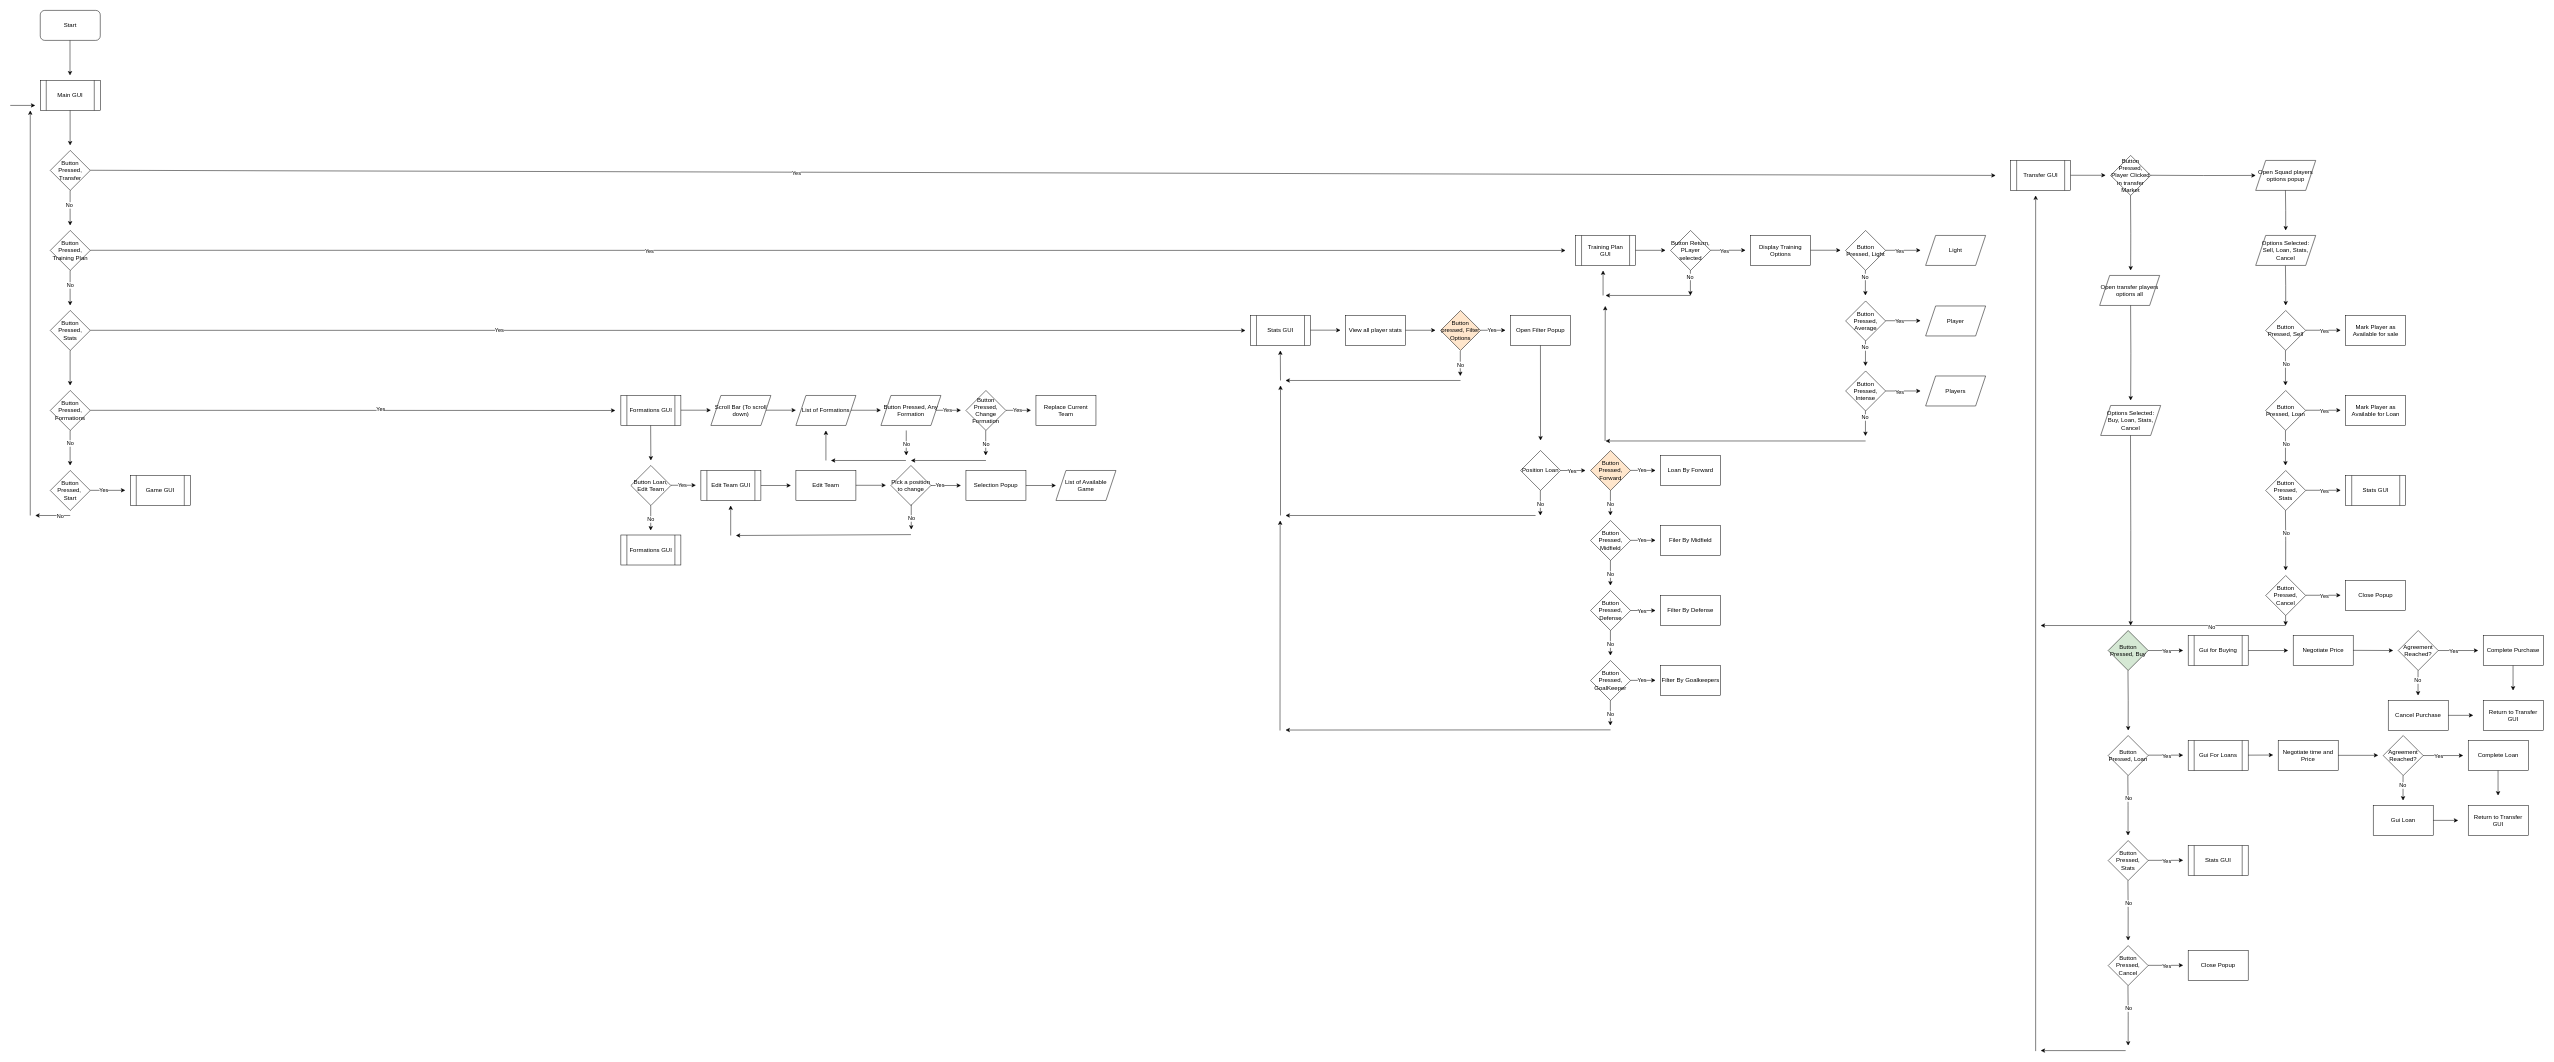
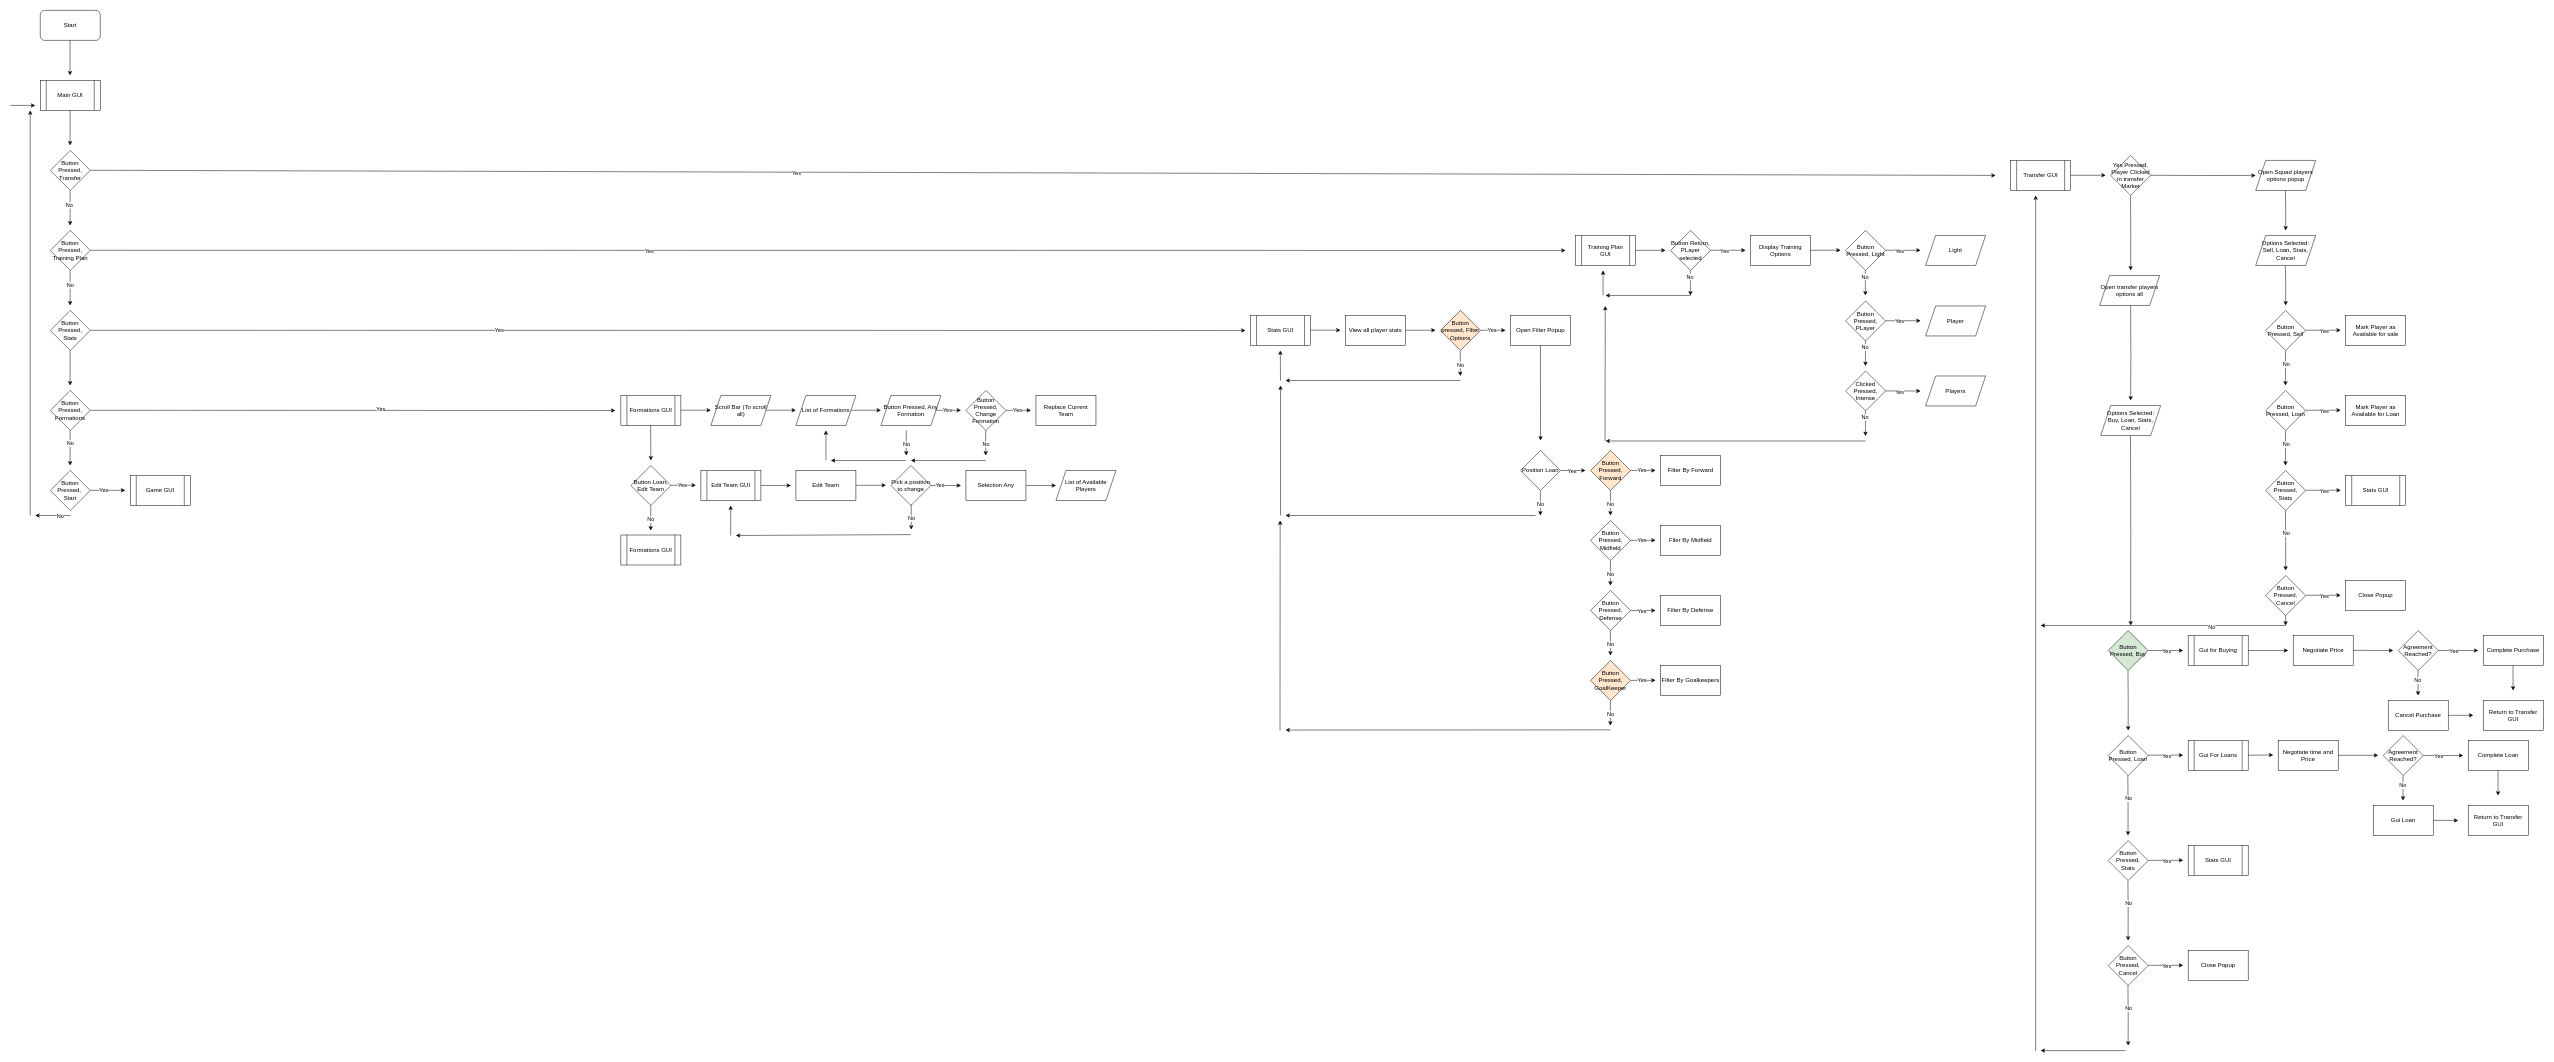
node "Button Pressed, Player Clicked in transfer Market": label "Button Pressed, Player Clicked in transfer Market" -> "Yes Pressed, Player Clicked in transfer Market"
node "Button Pressed, Average": label "Button Pressed, Average" -> "Button Pressed, PLayer"
node "Button Pressed, Intense": label "Button Pressed, Intense" -> "Clicked Pressed, Intense"
node "Scroll Bar (To scroll down)": label "Scroll Bar (To scroll down)" -> "Scroll Bar (To scroll all)"
node "Loan By Forward": label "Loan By Forward" -> "Filter By Forward"
node "Selection Popup": label "Selection Popup" -> "Selection Any"
node "List of Available Game": label "List of Available Game" -> "List of Available Players"
node "Button Pressed, GoalKeeper": fillcolor #ffffff -> #ffe6cc
